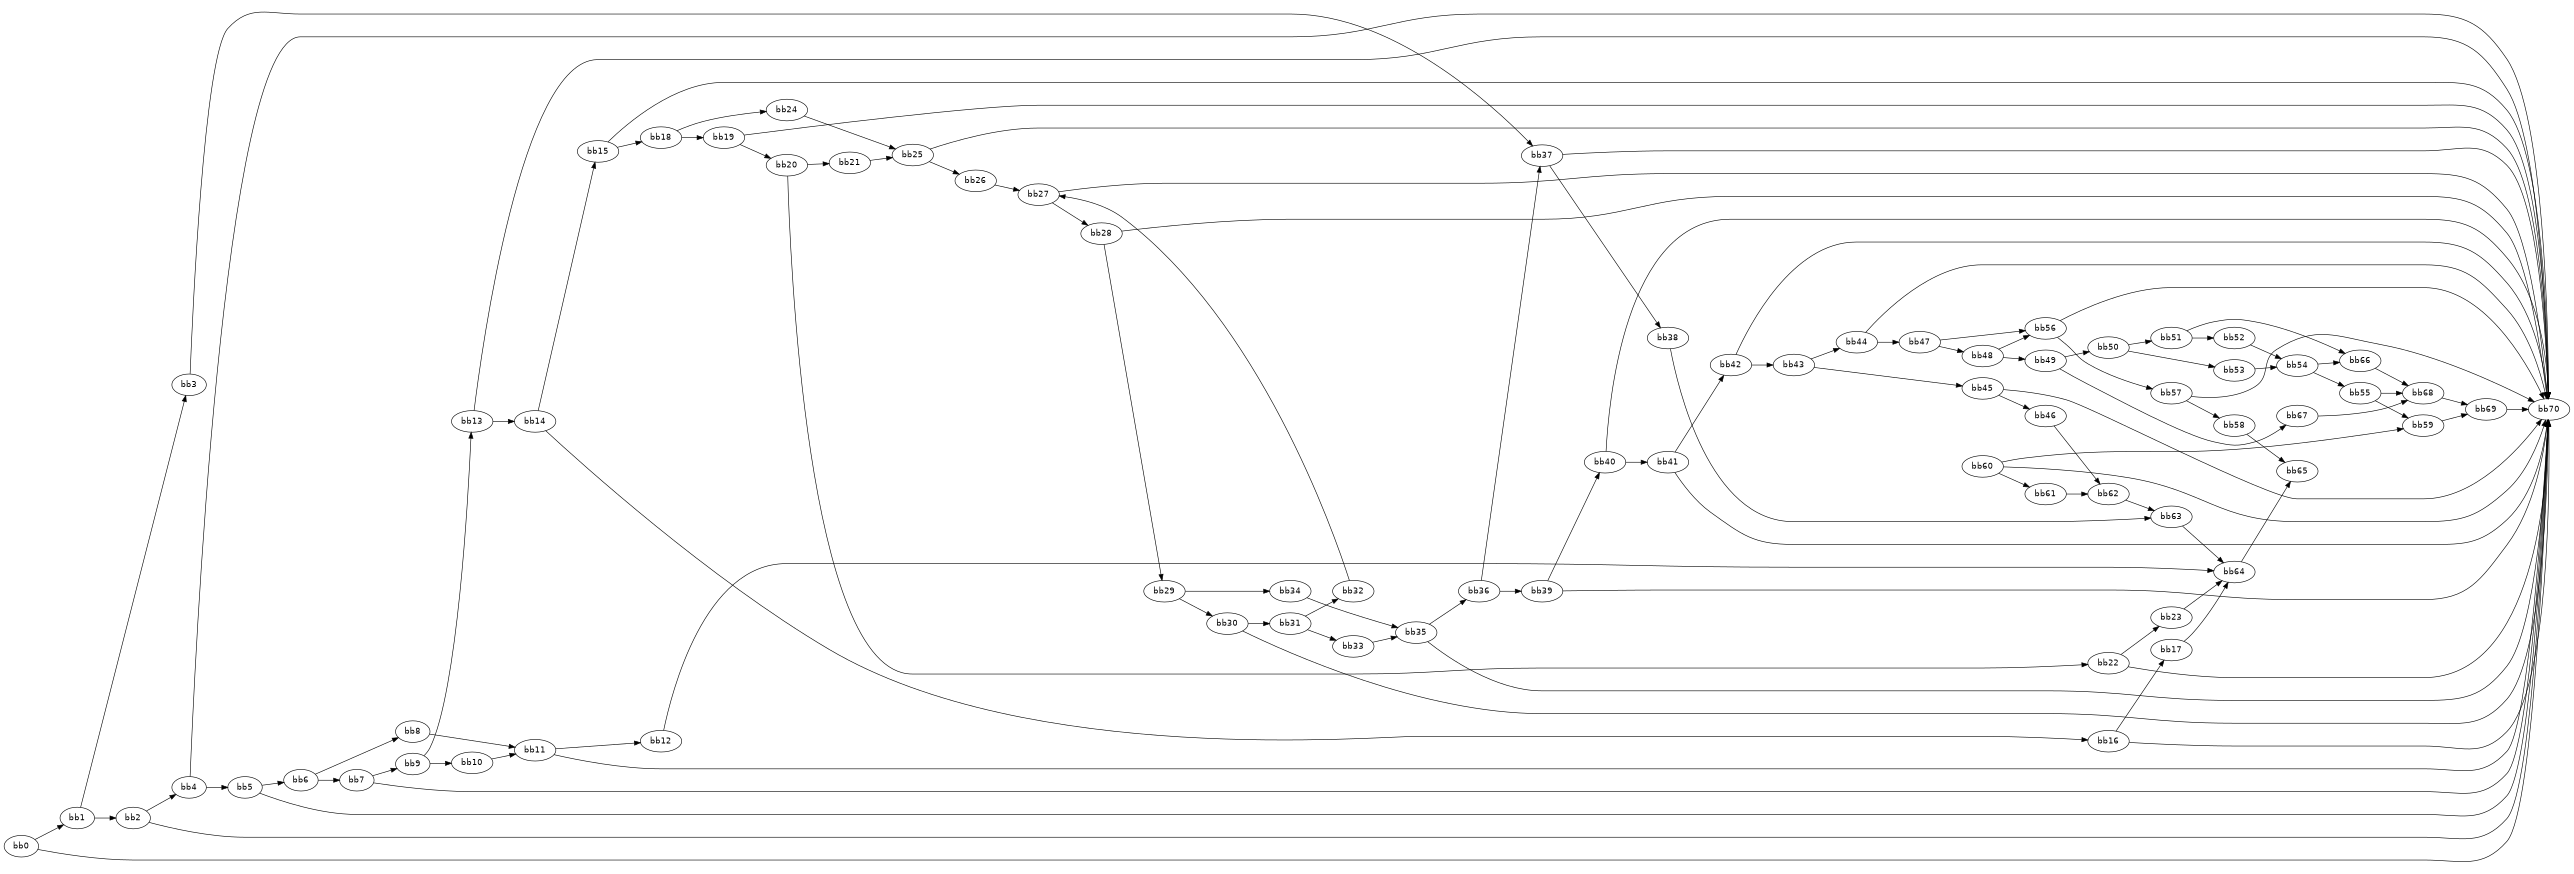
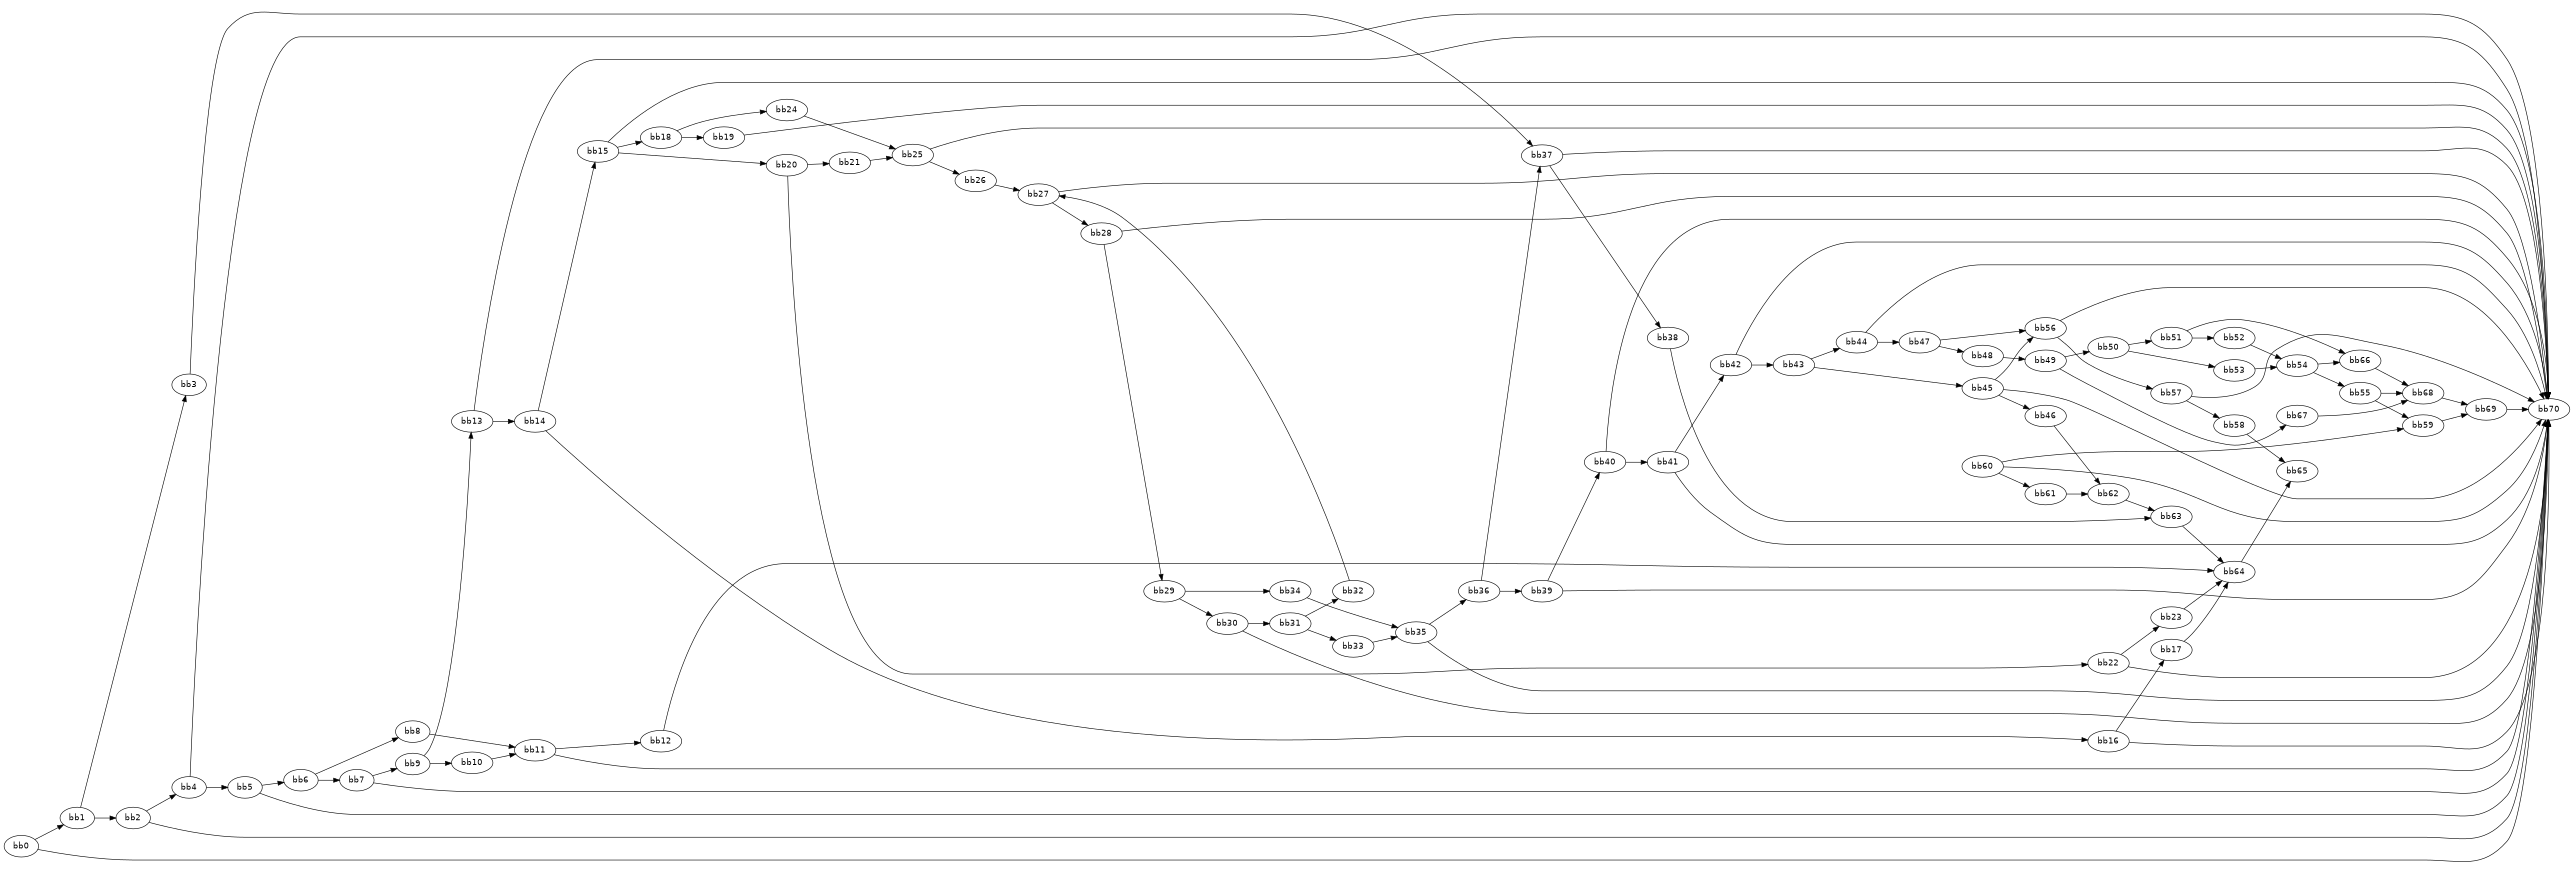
edge "bb19" -> "bb20": now "bb15" -> "bb20"
edge "bb48" -> "bb56": now "bb45" -> "bb56"
